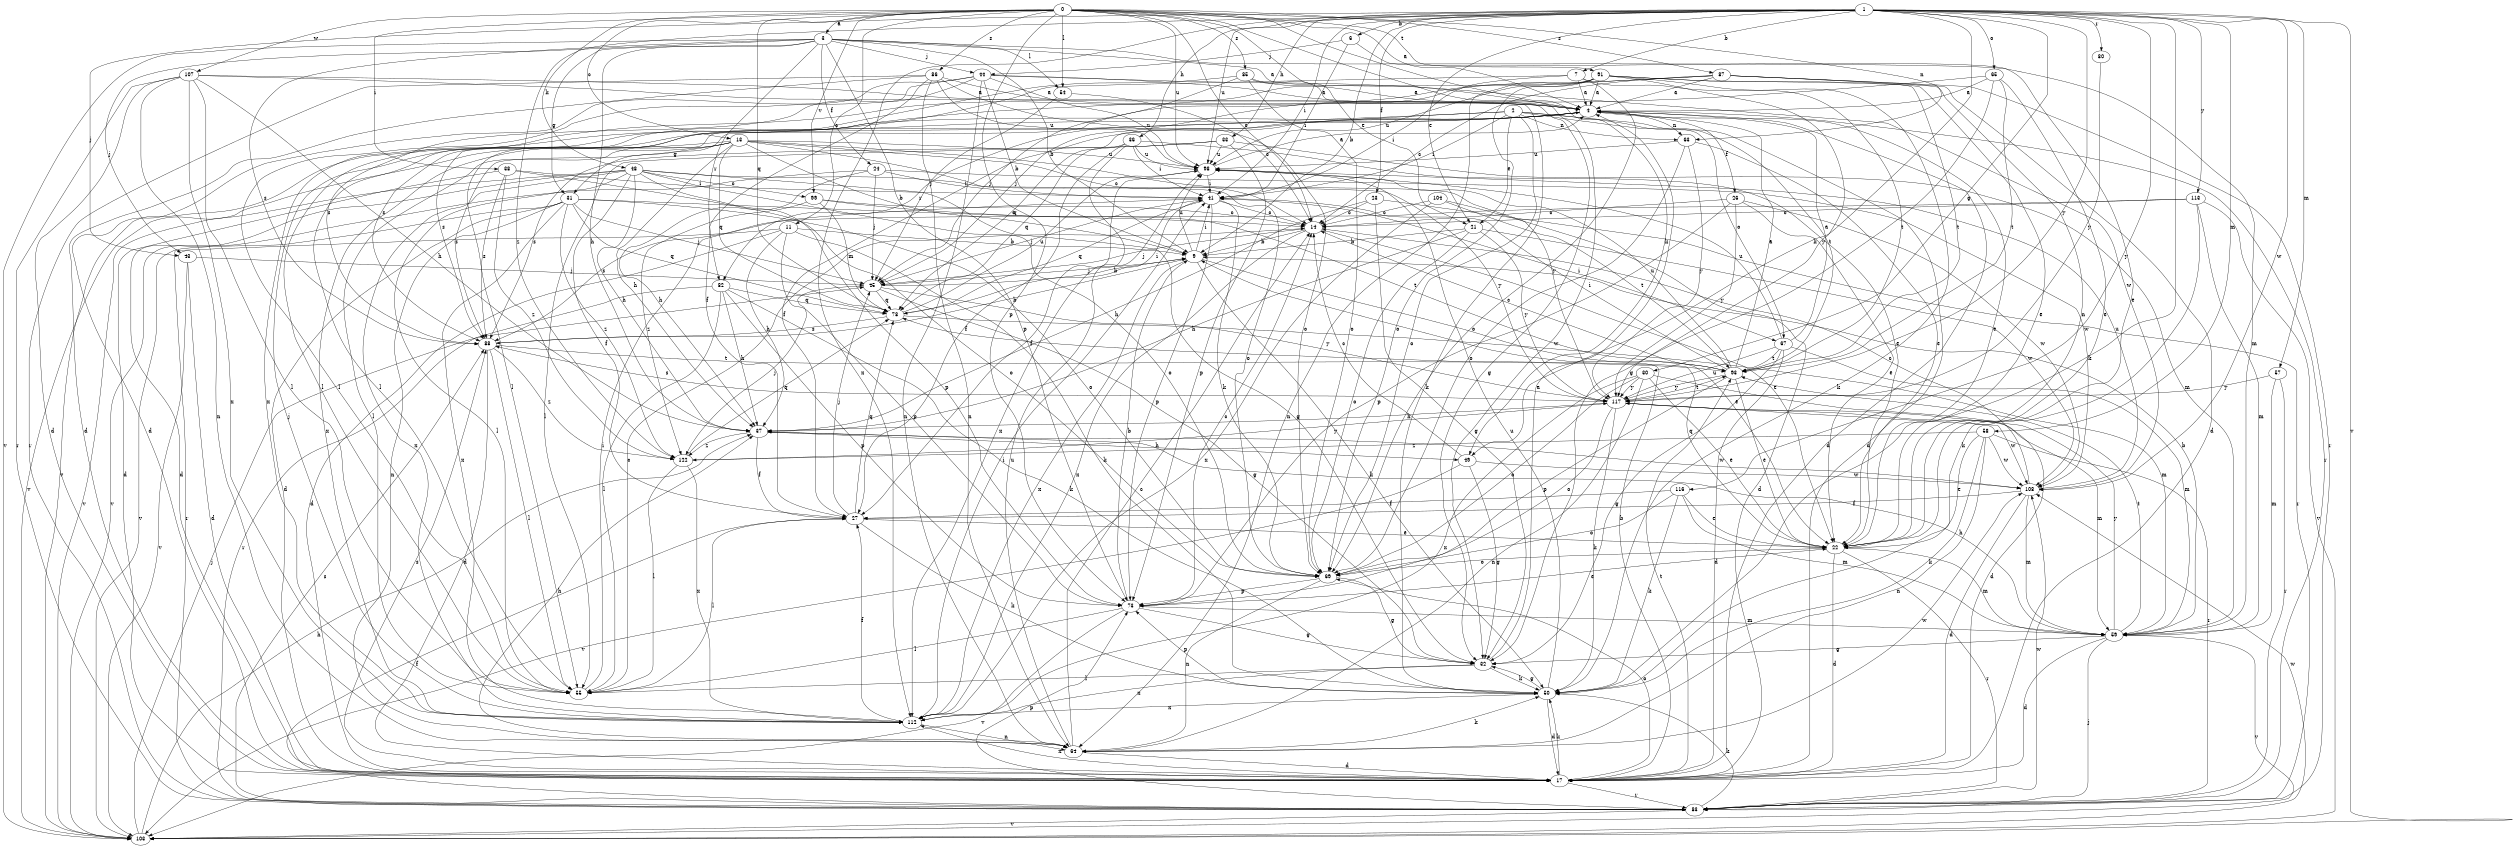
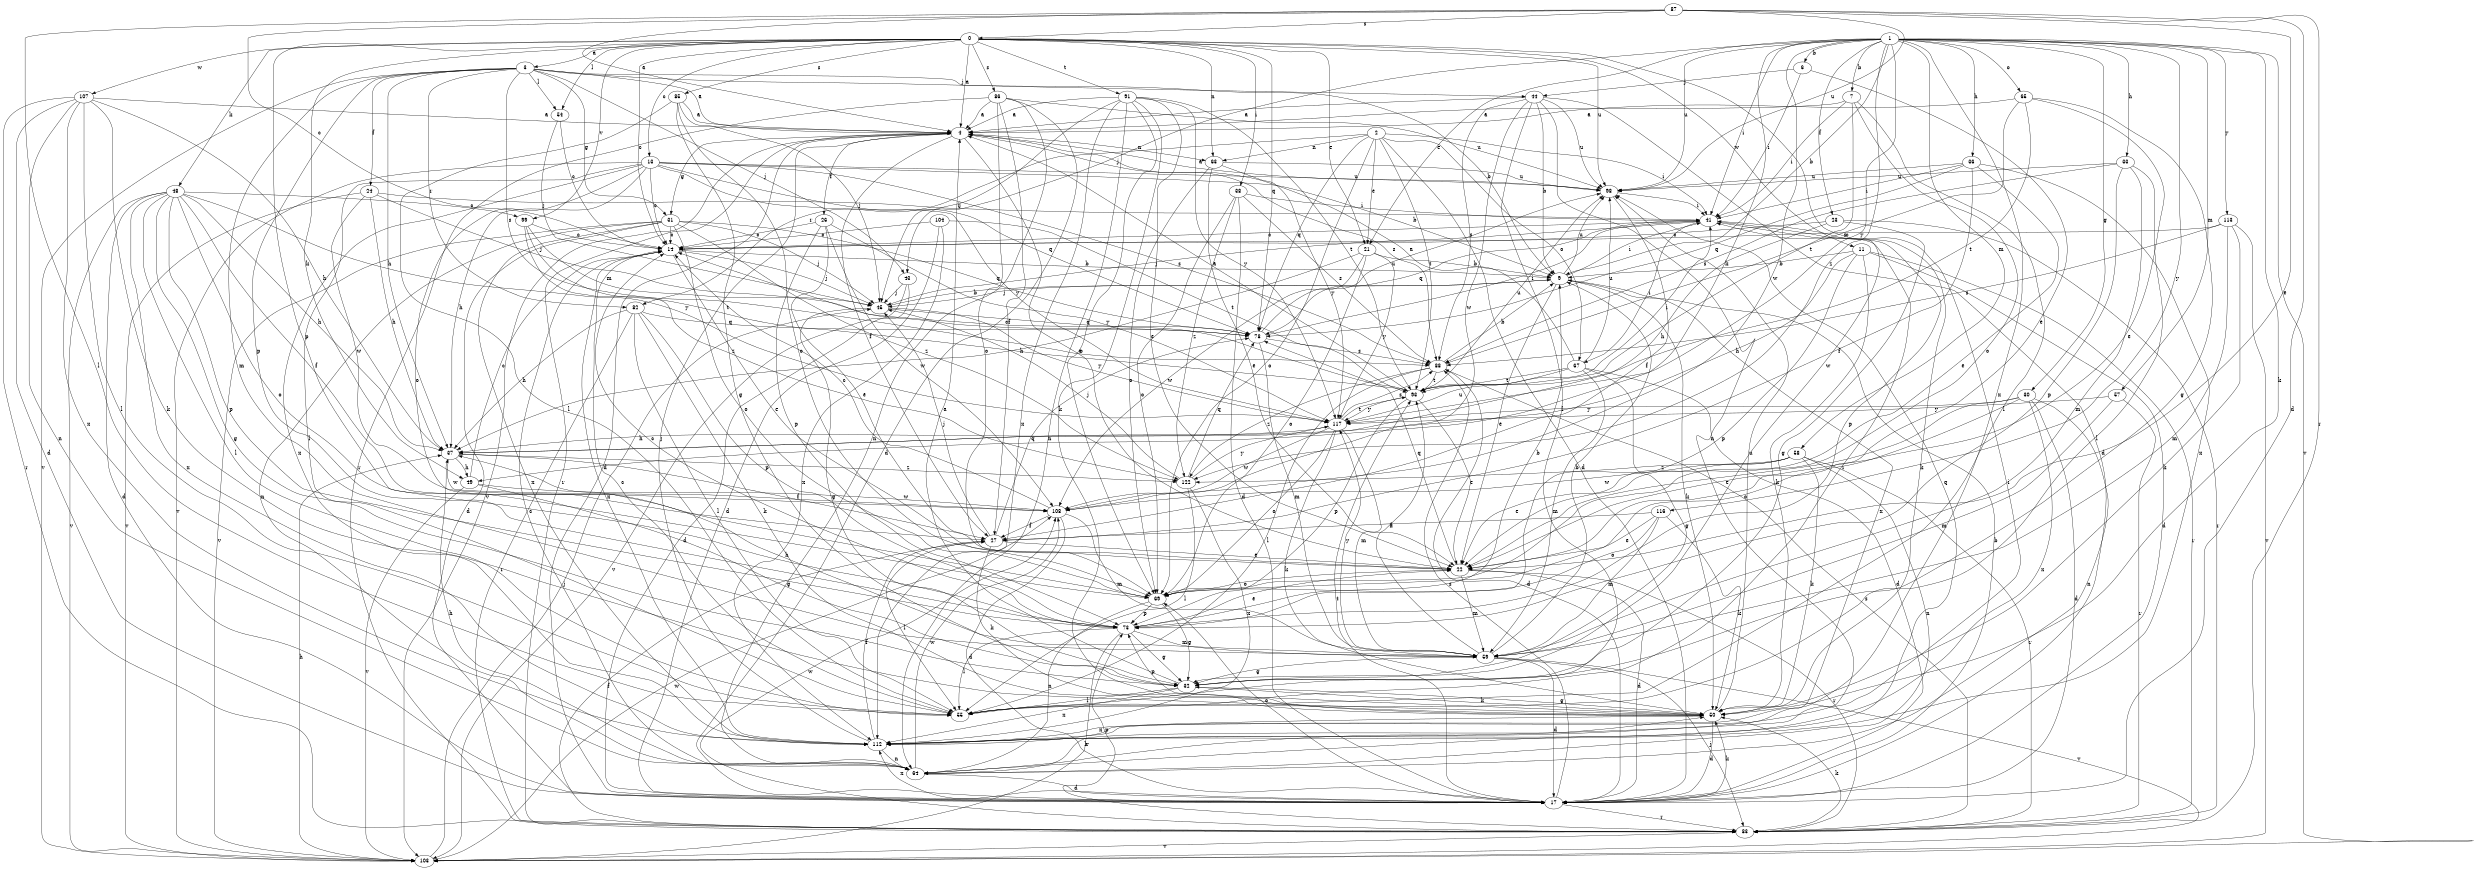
edge "0" -> "87": reversed
node "80": removed
edge "0" -> "11": label "c" -> "w"
edge "108" -> "98": removed, label "u"
edge "87" -> "22": label "n" -> "e"
edge "45" -> "122": reversed
edge "41" -> "69": now "41" -> "50"
edge "64" -> "98": label "u" -> "q"
